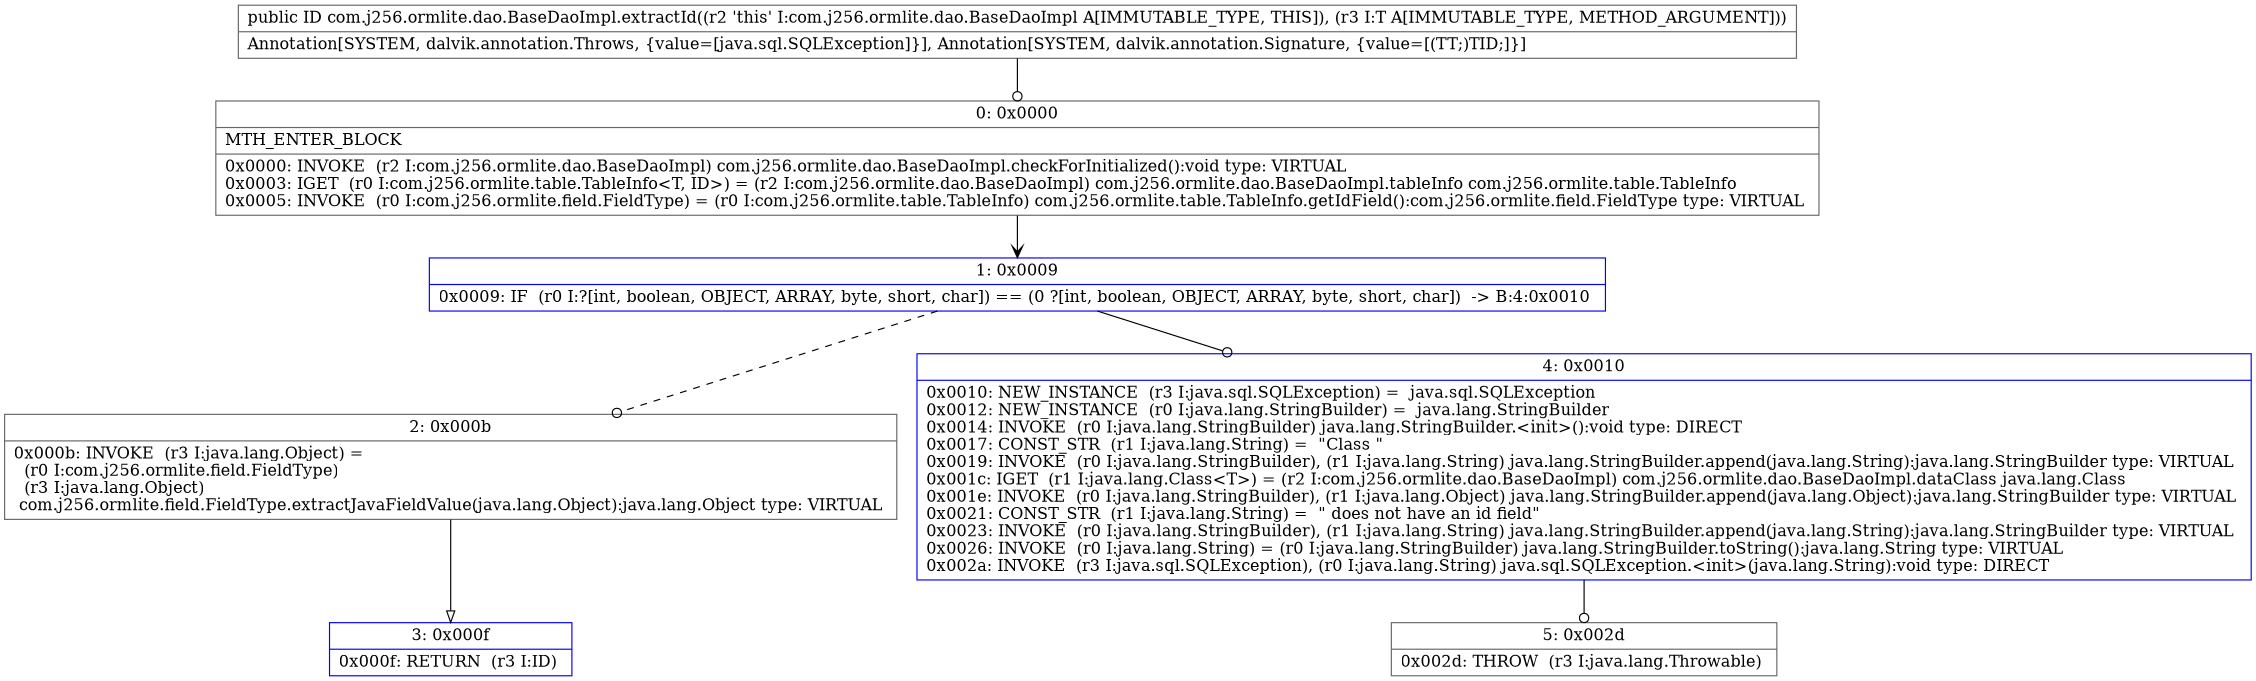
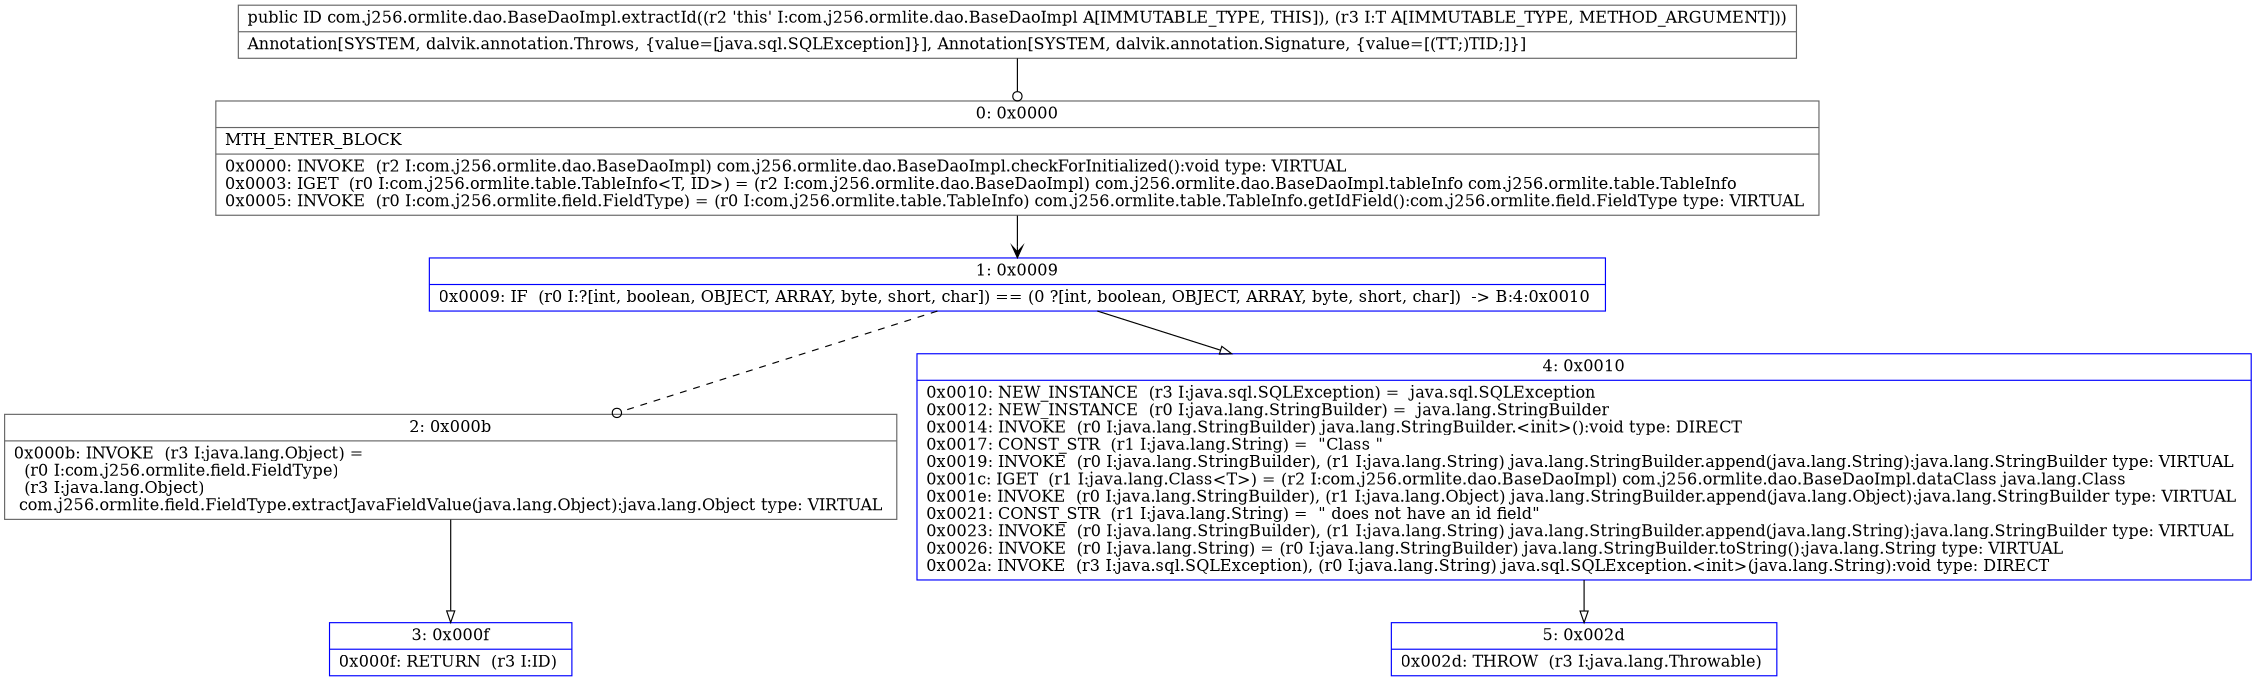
edge "1: 0x0009" -> "4: 0x0010": arrowhead odot -> onormal
edge "4: 0x0010" -> "5: 0x002d": arrowhead odot -> onormal
node "5: 0x002d": color gray40 -> blue
